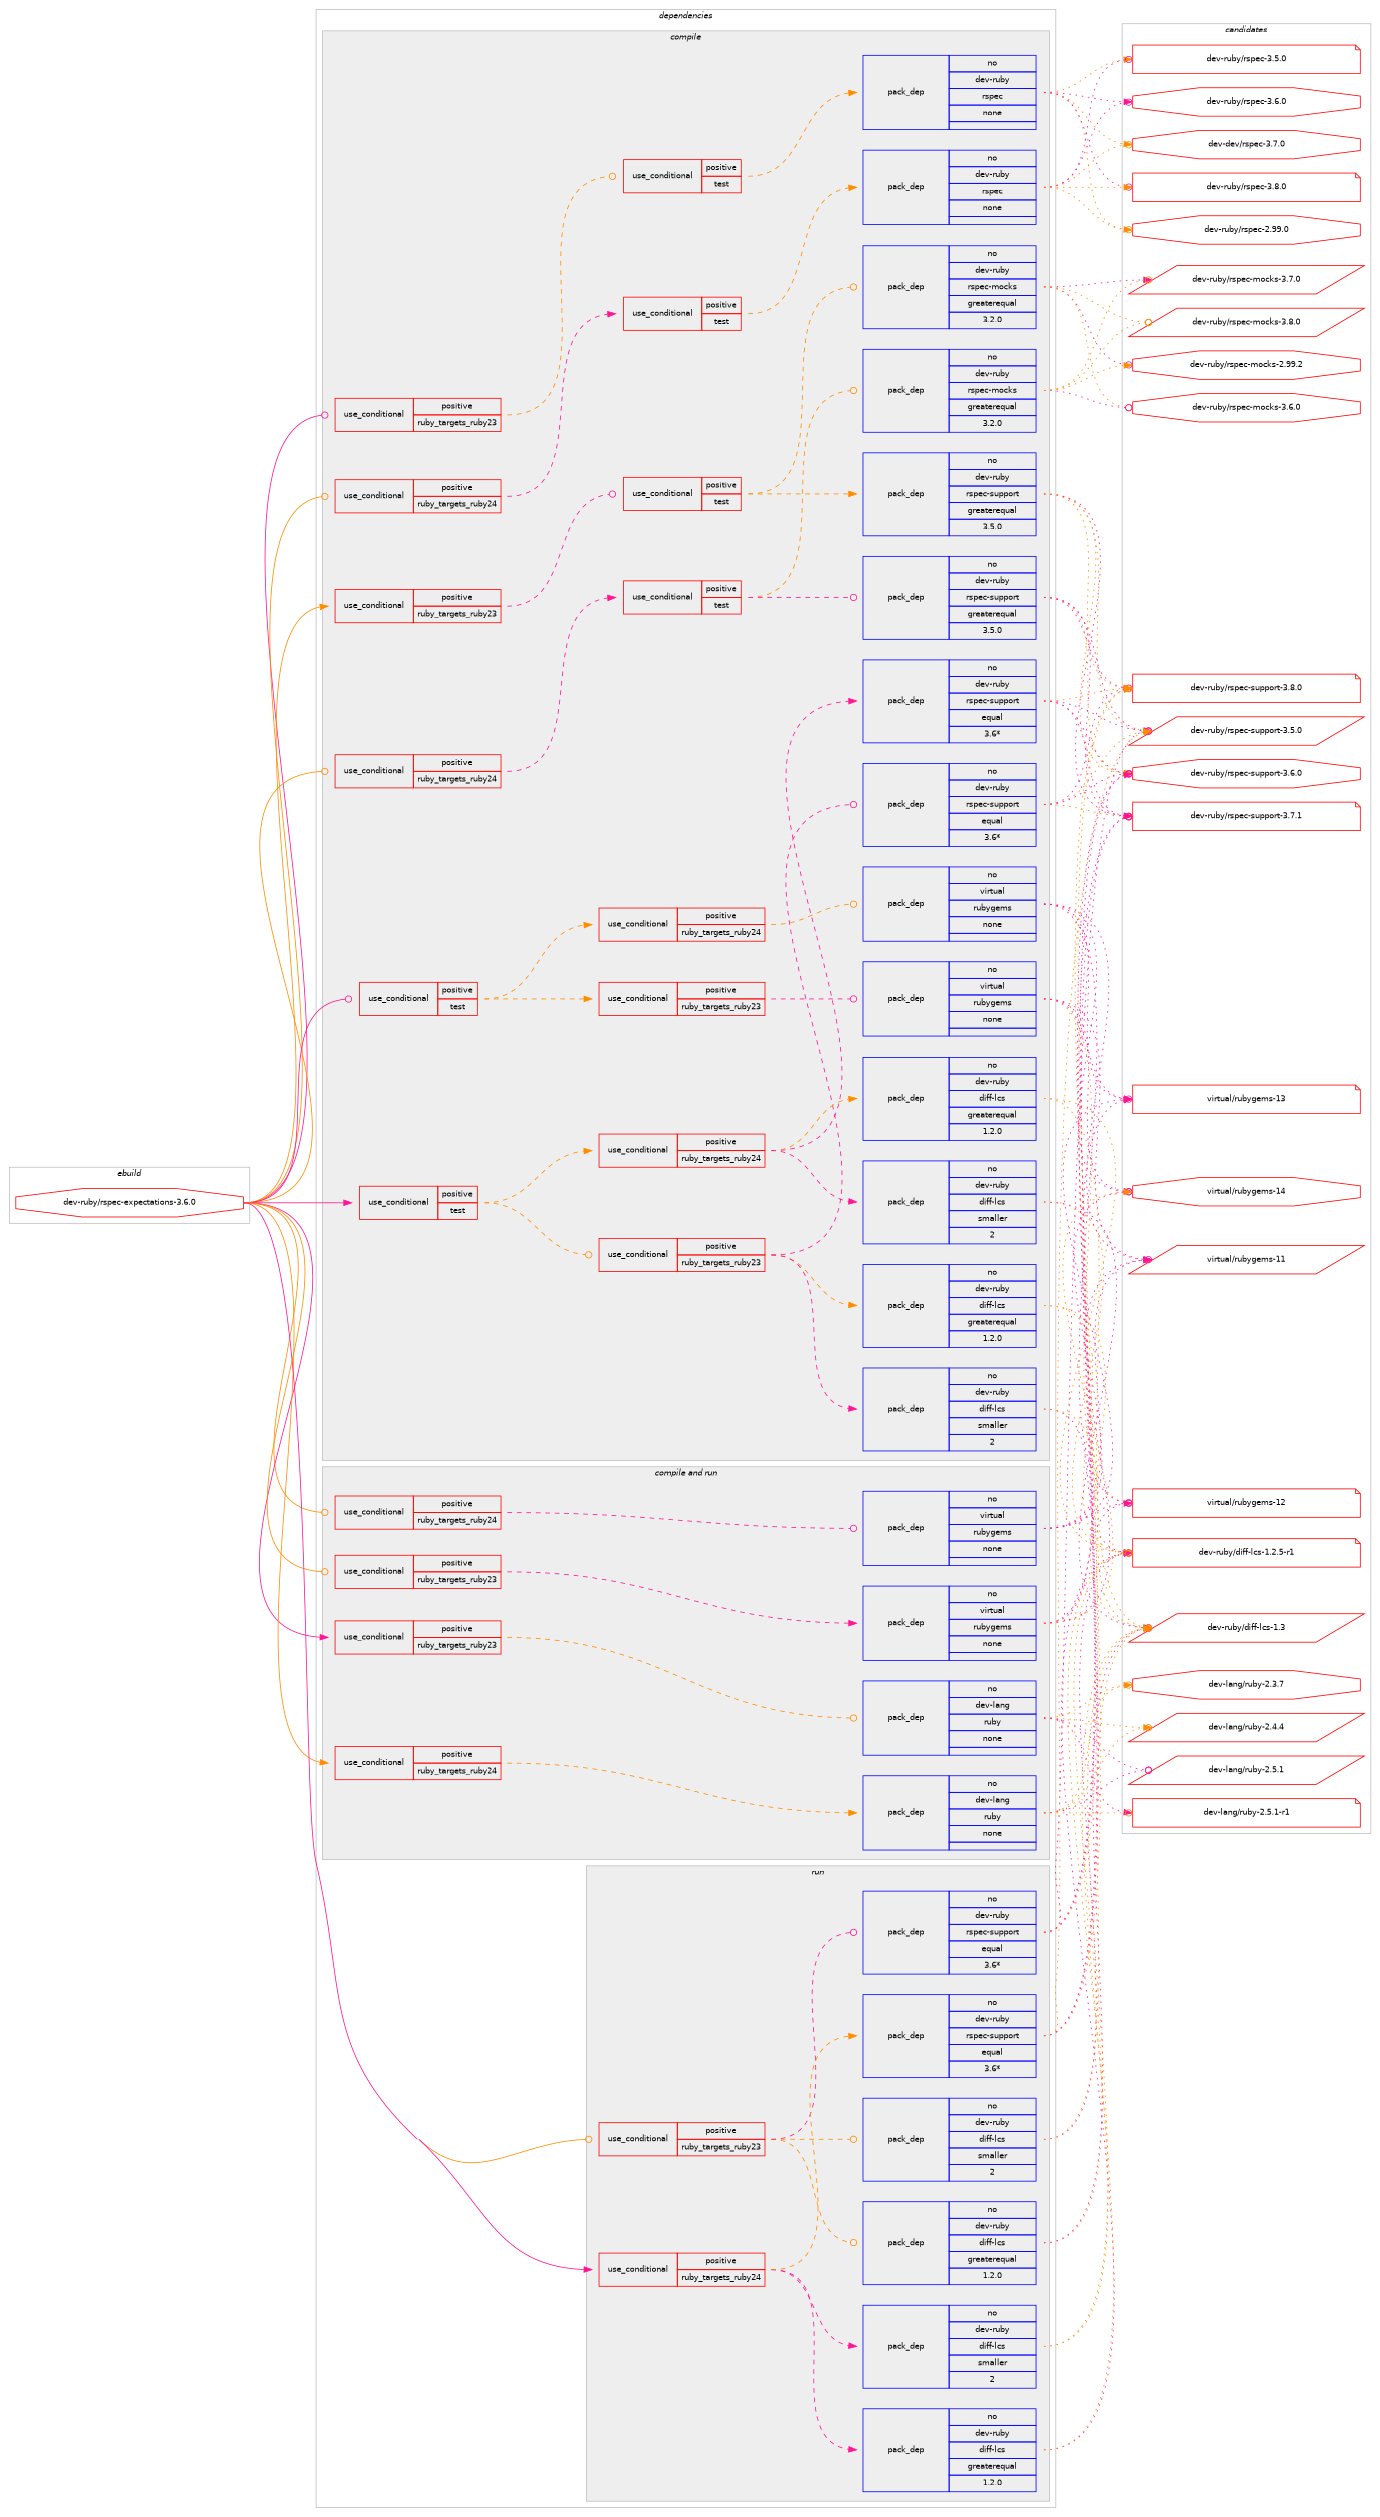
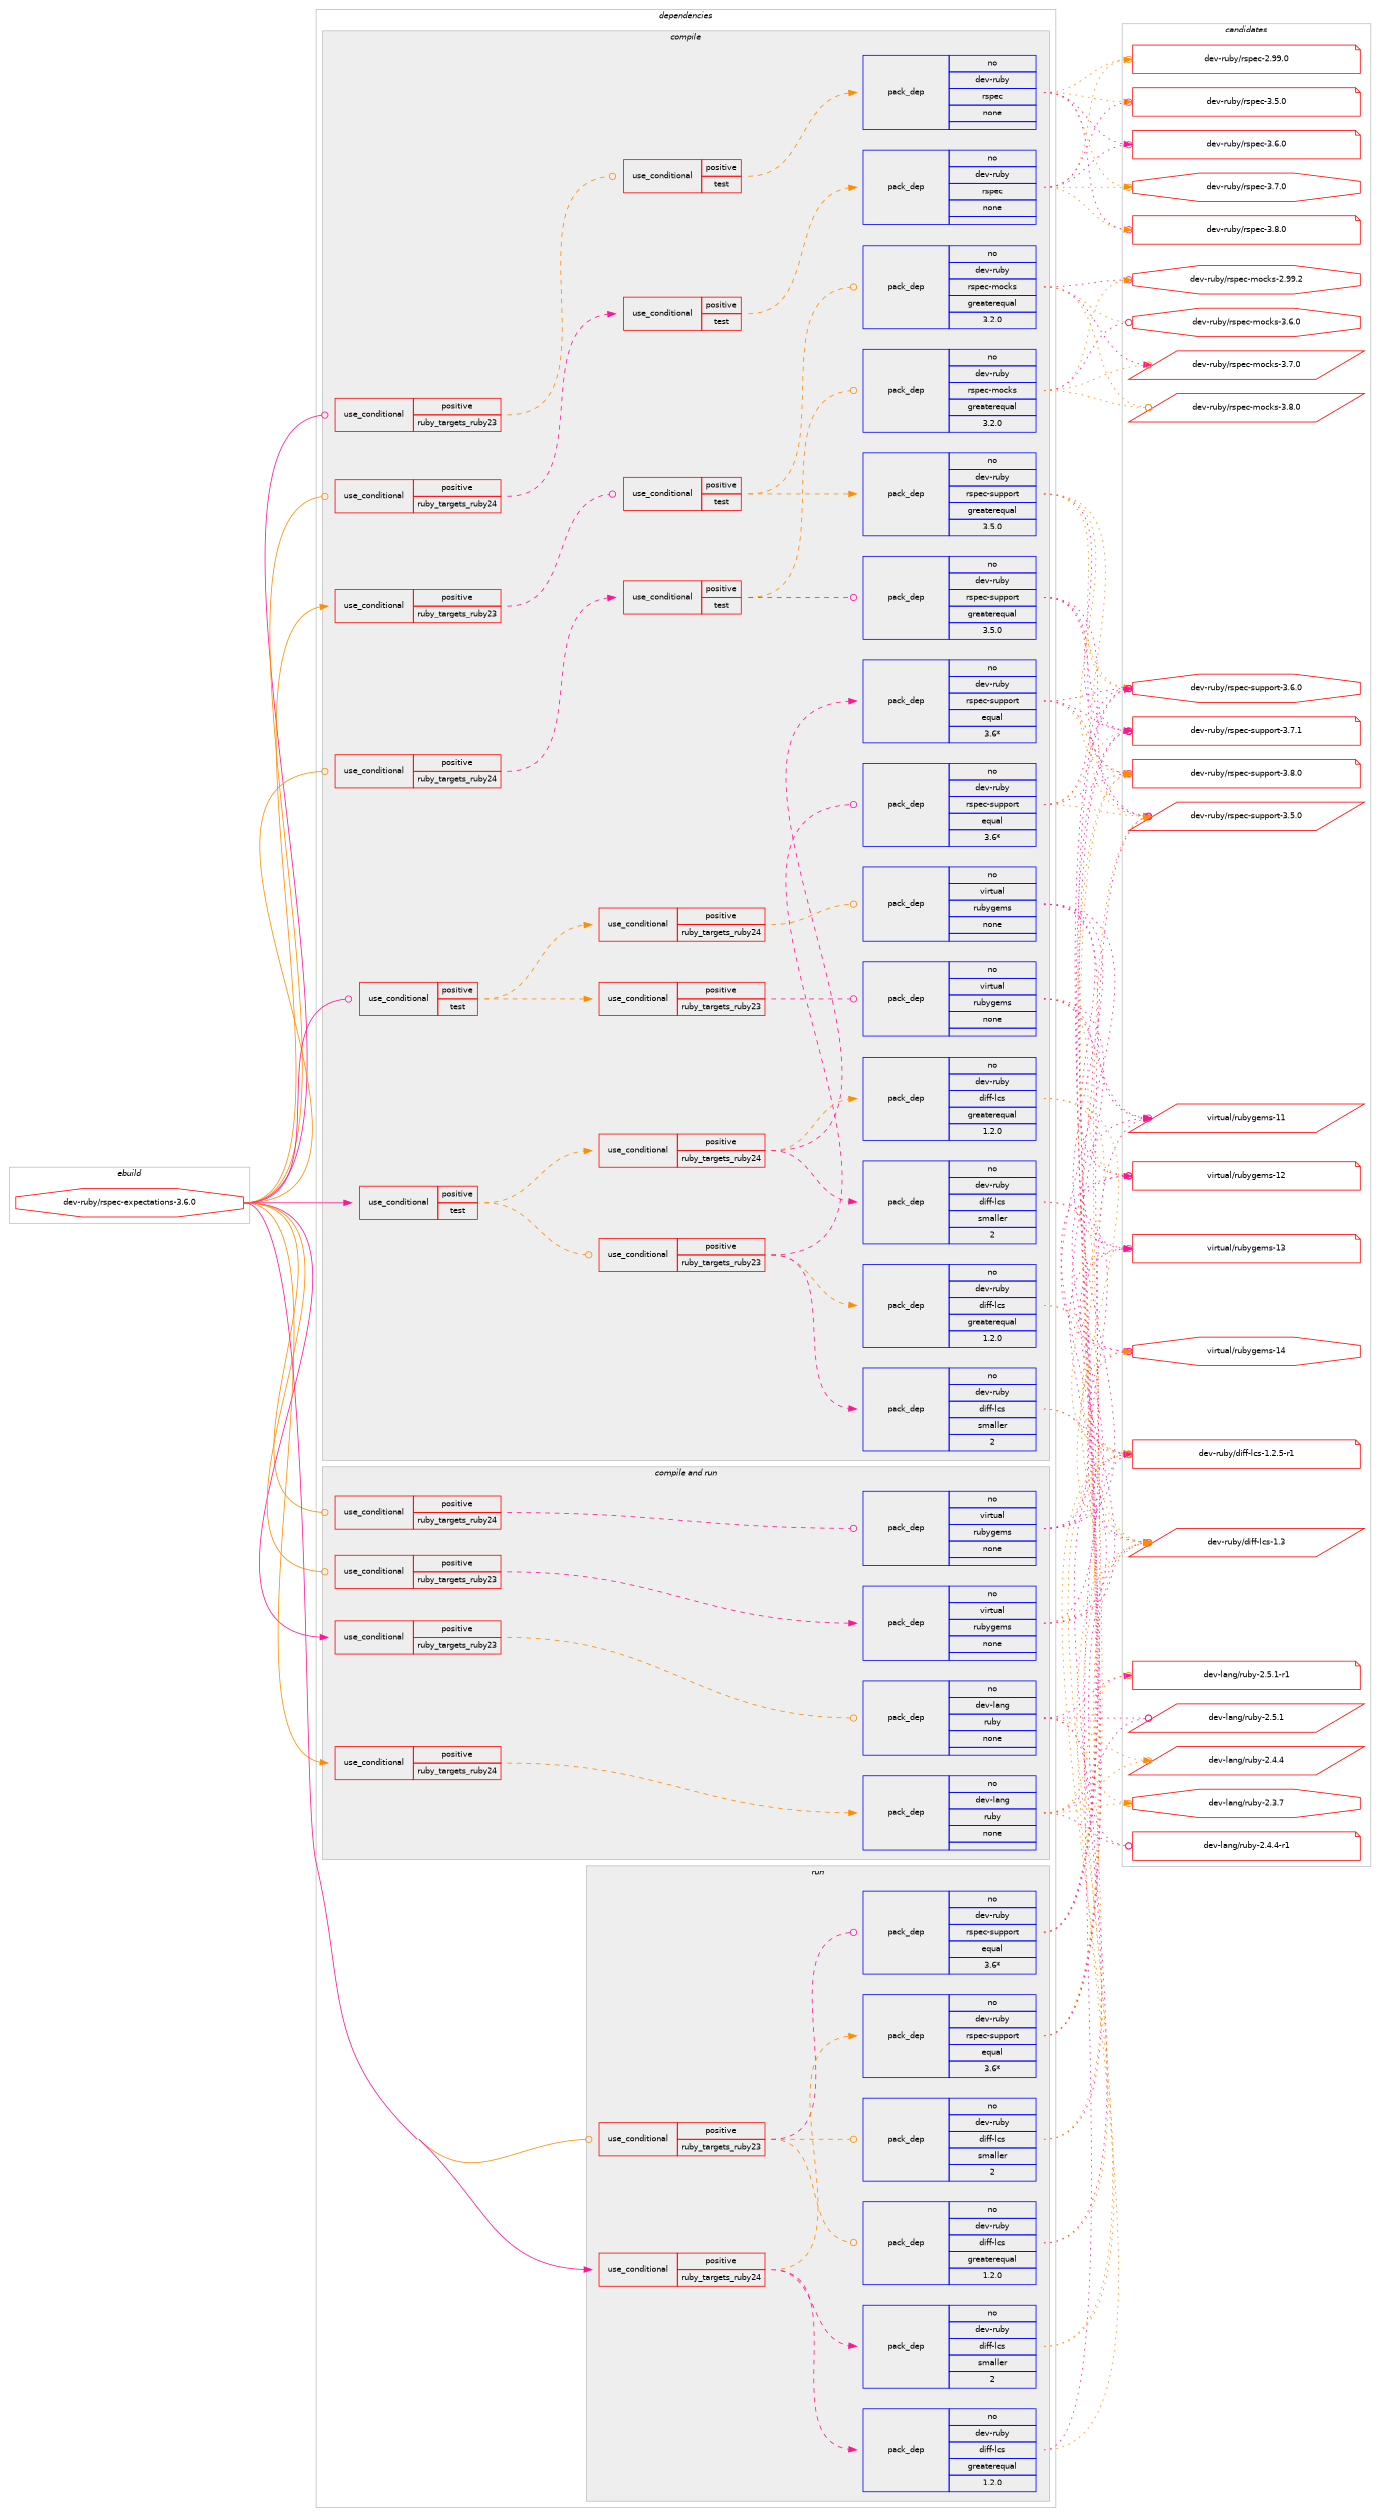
node "dev-ruby/rspec-3.6.0": shape octagon -> note
node "dev-dev/rspec-3.7.0": label "dev-dev/rspec-3.7.0" -> "dev-ruby/rspec-3.7.0"
node "dev-ruby/rspec-2.99.0": shape octagon -> note
node "dev-lang/ruby-2.4.4-r1": added
